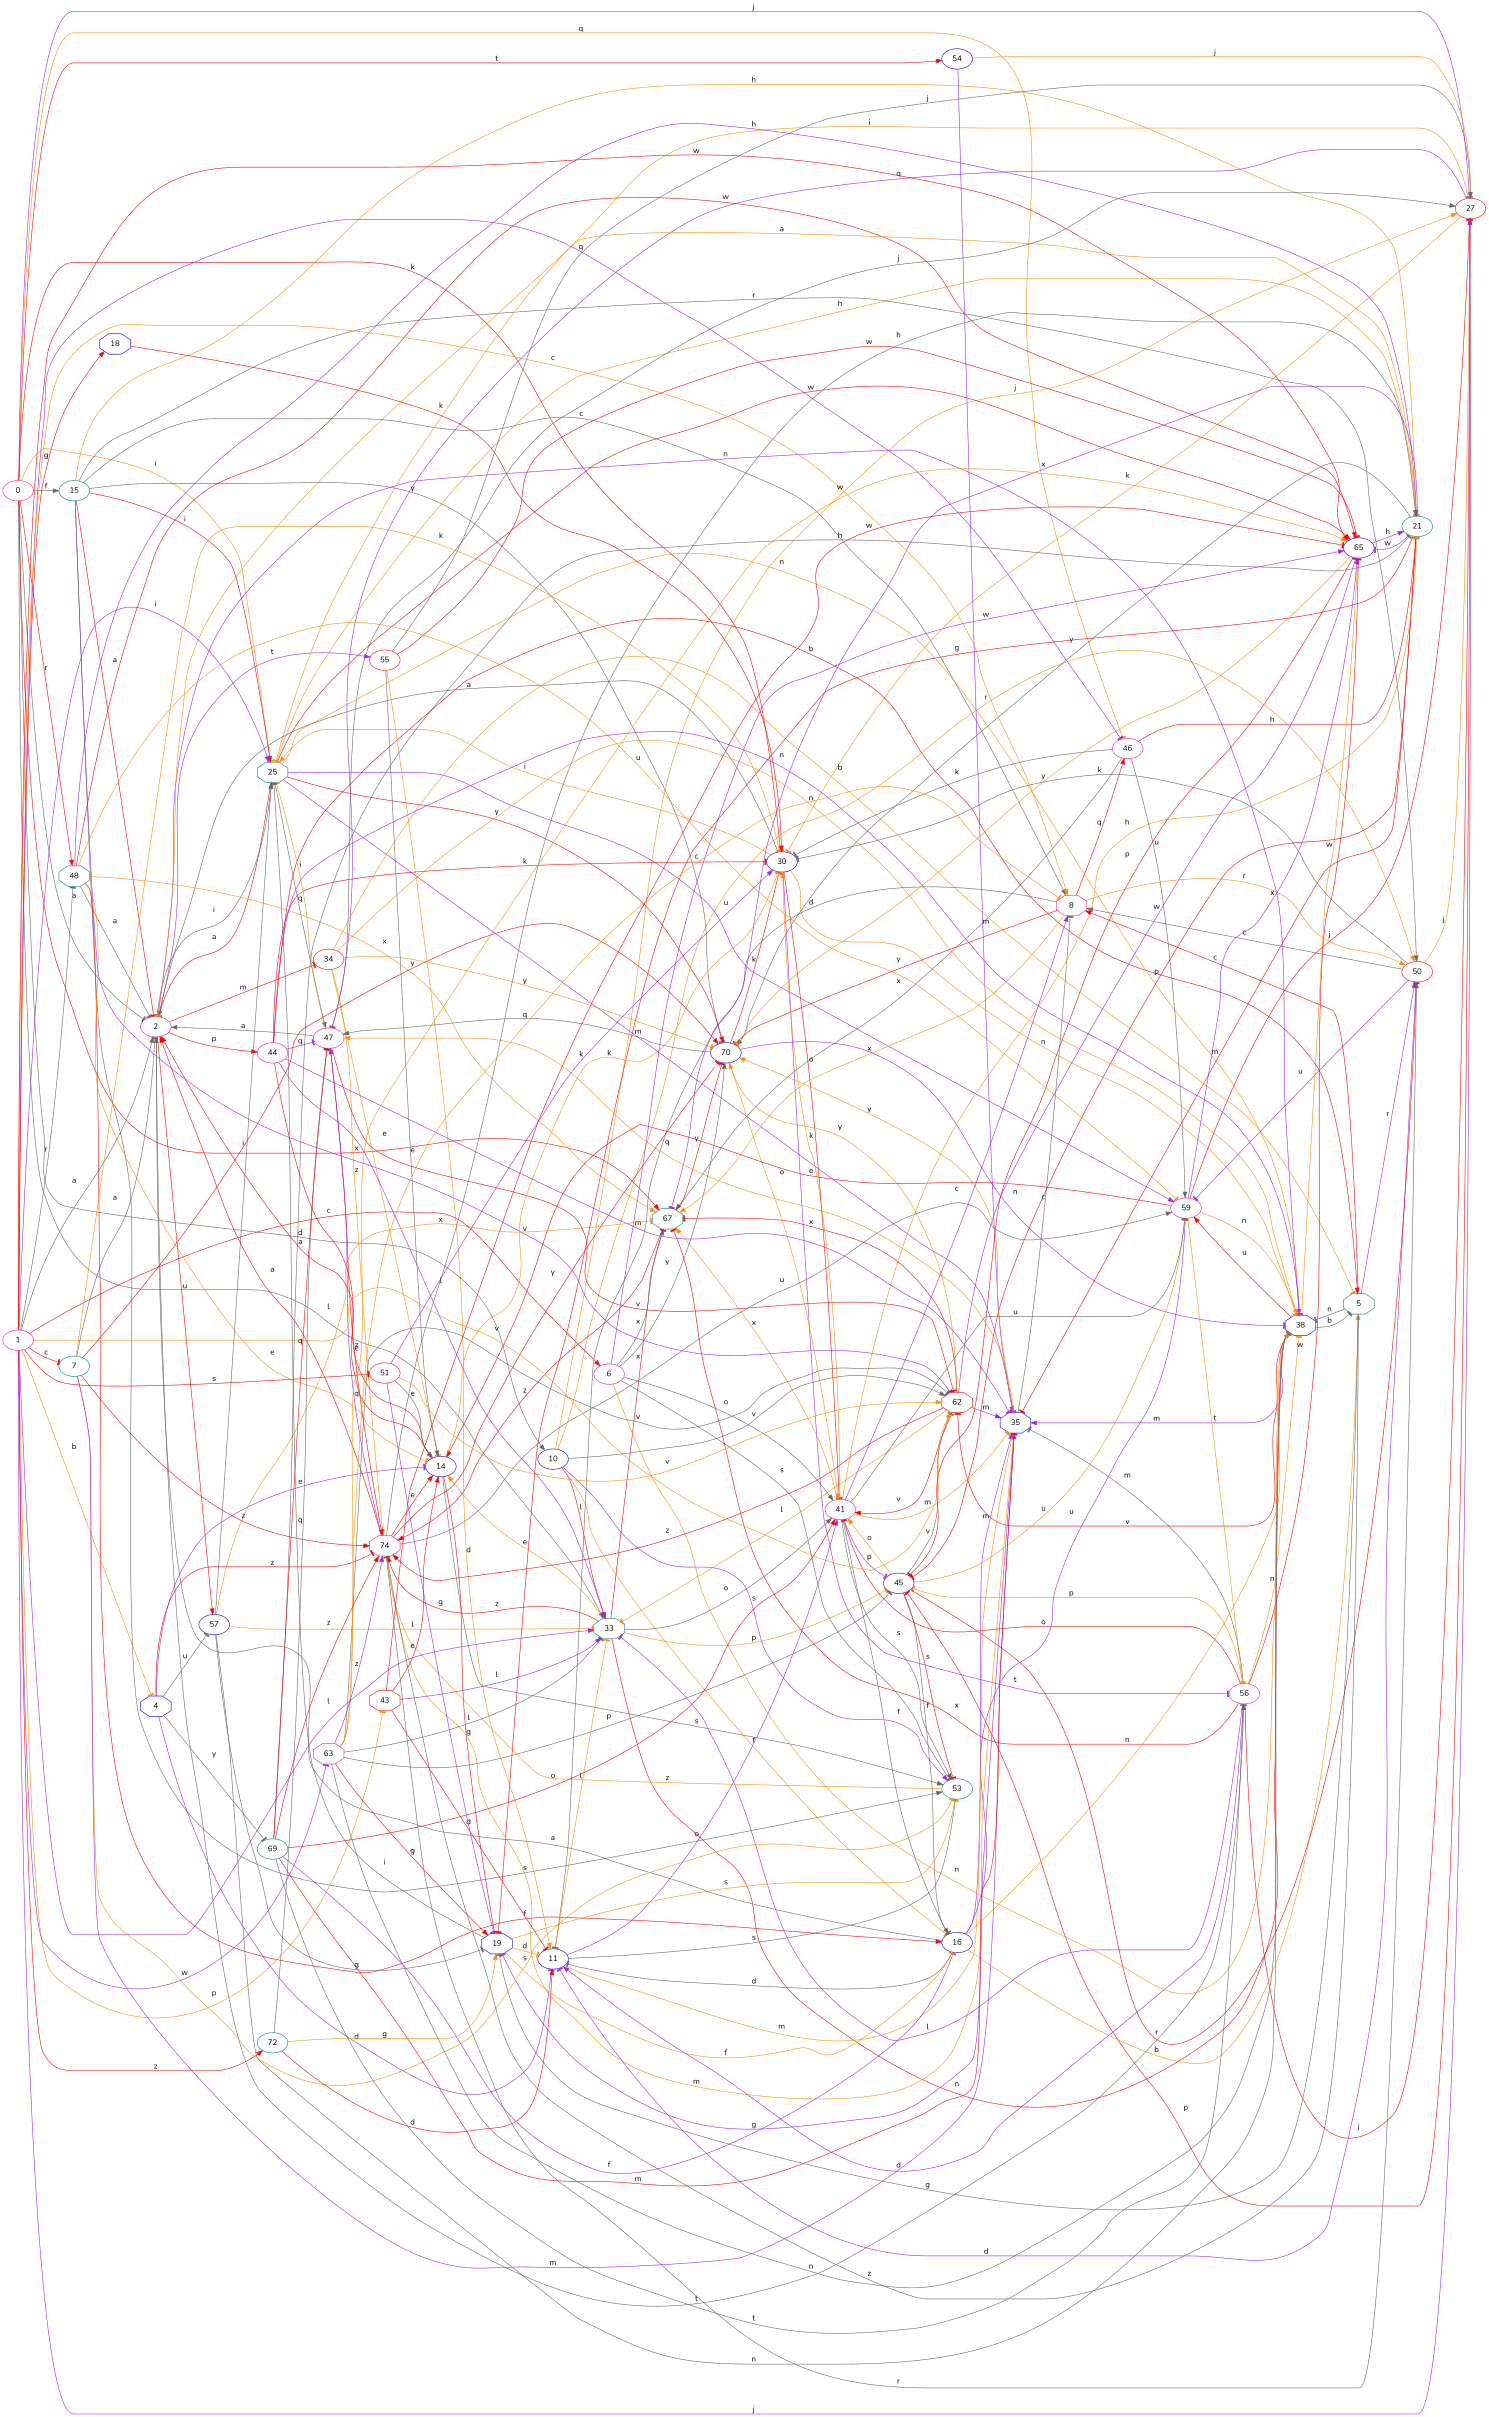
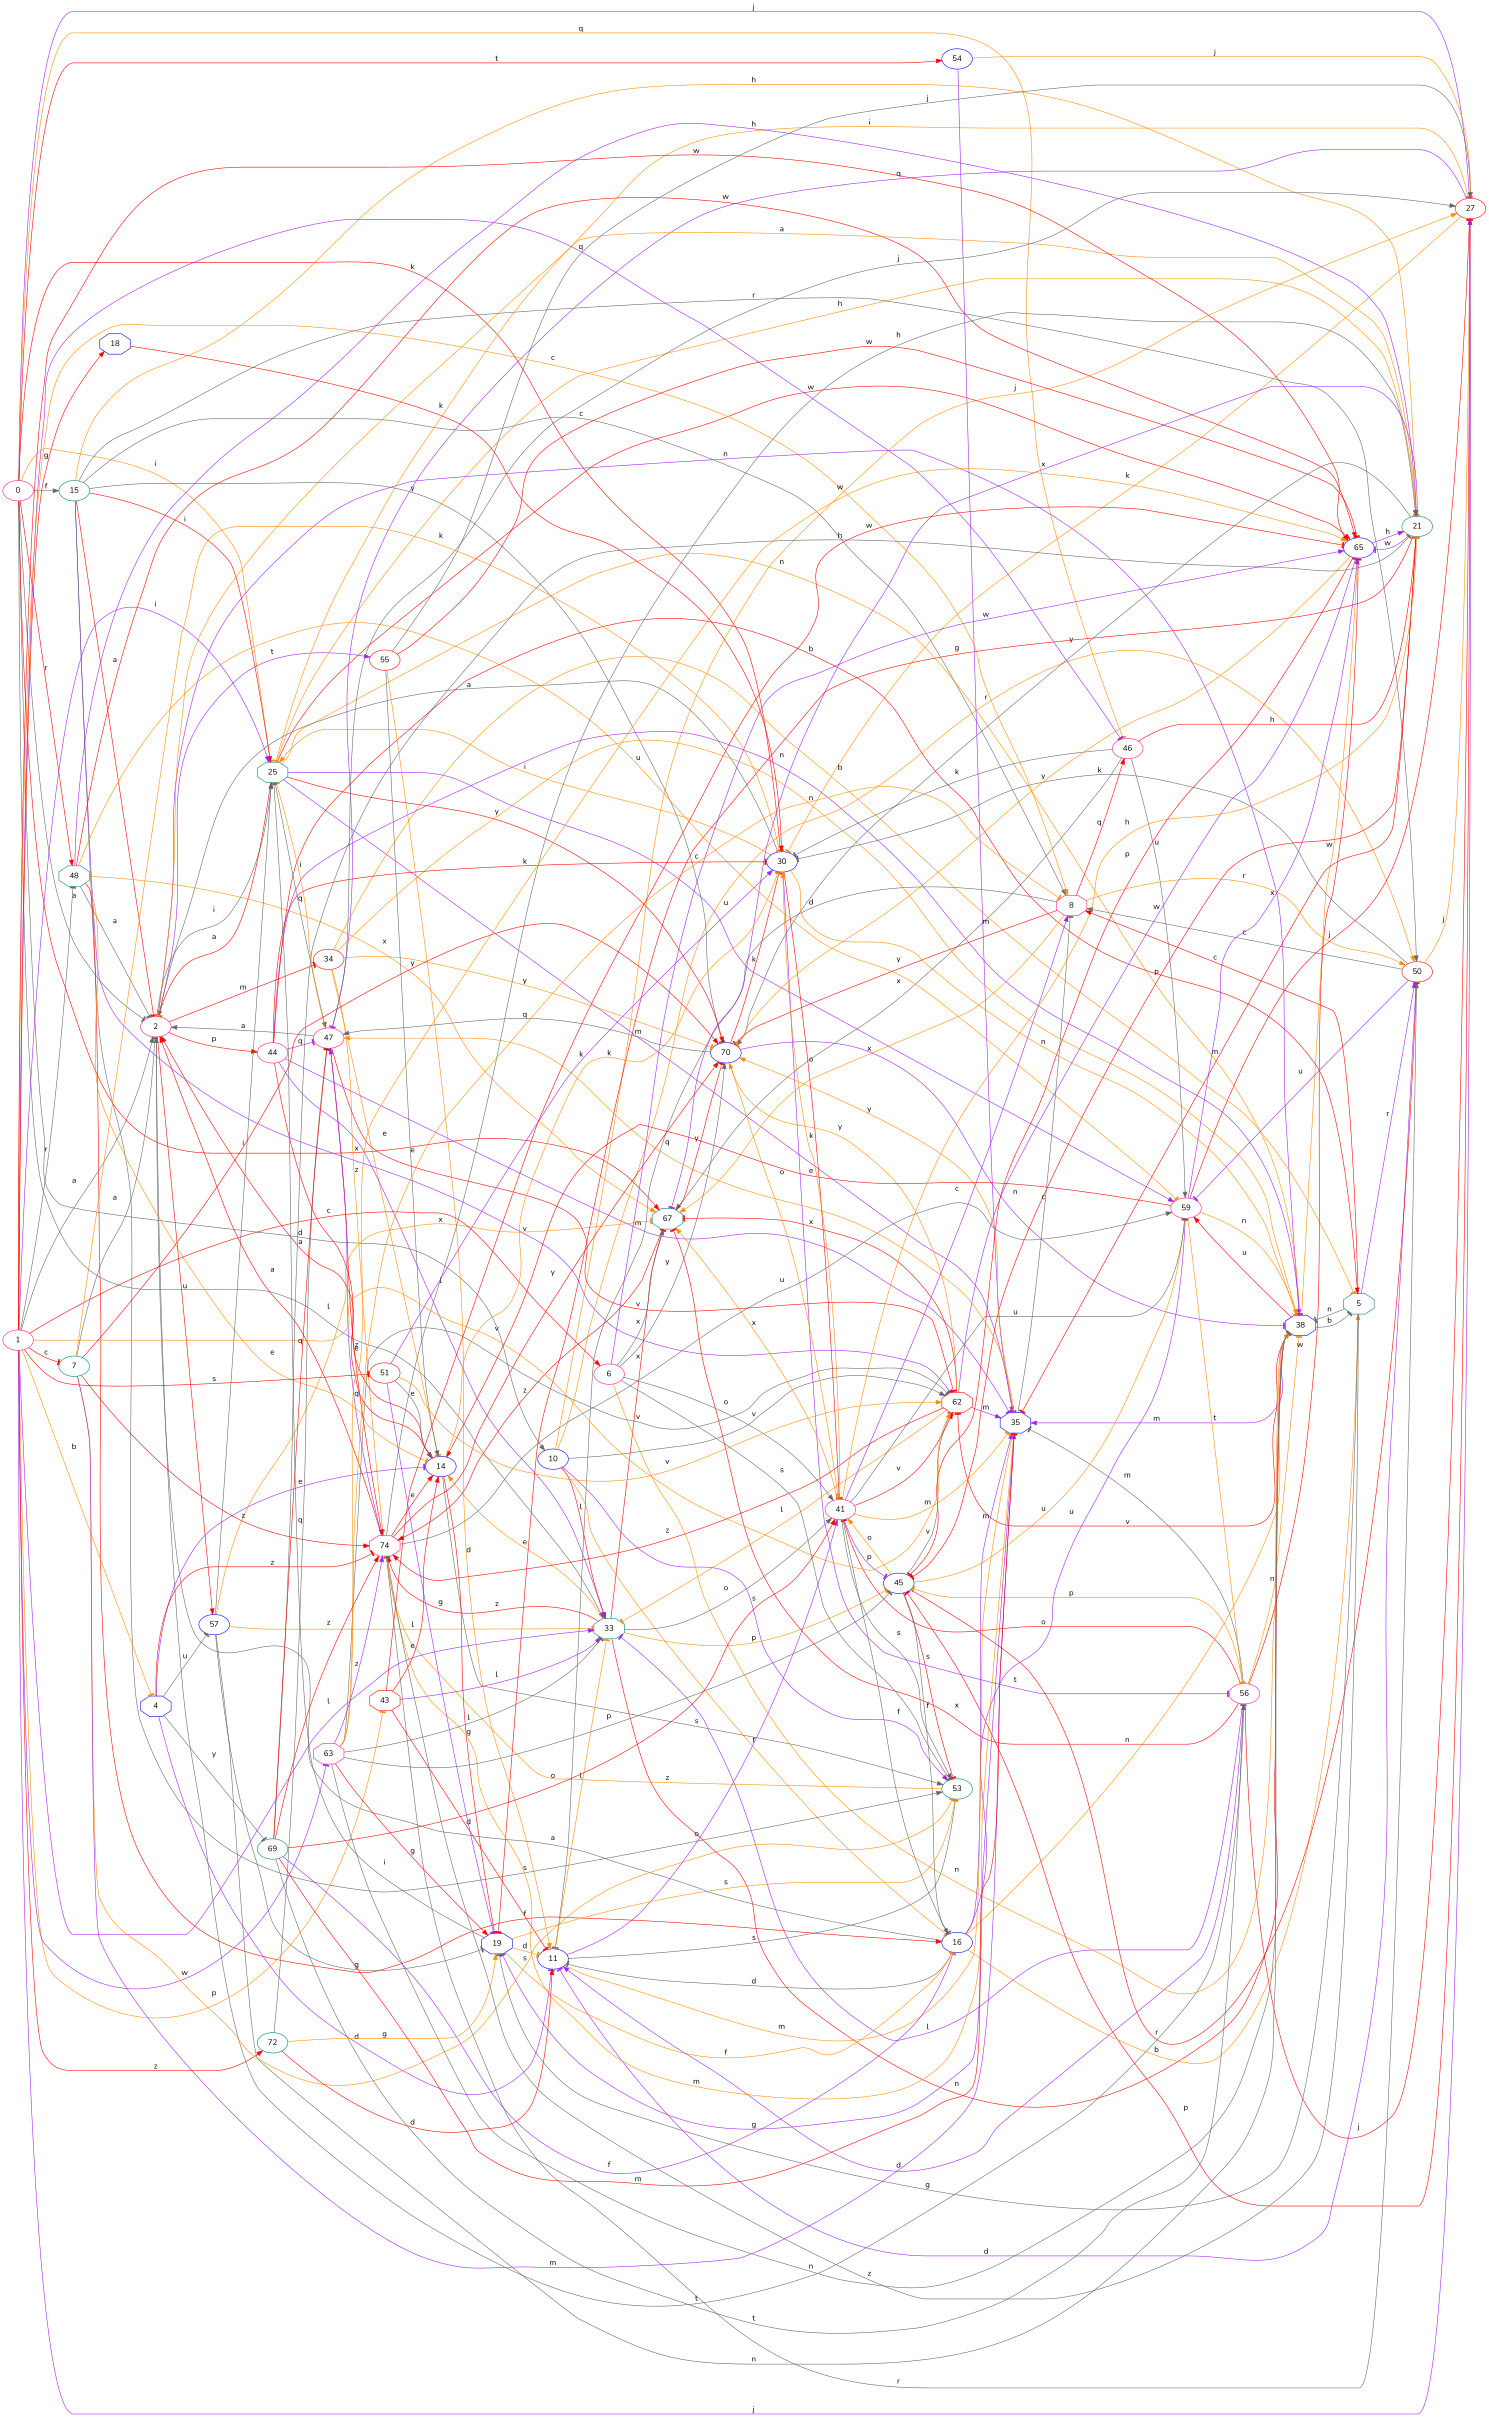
edge "74" -> "70": arrowhead tee -> normal
edge "62" -> "41": reversed
